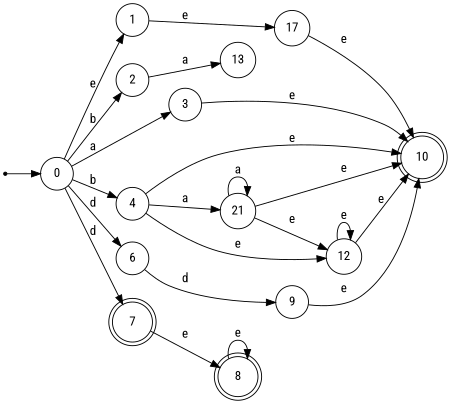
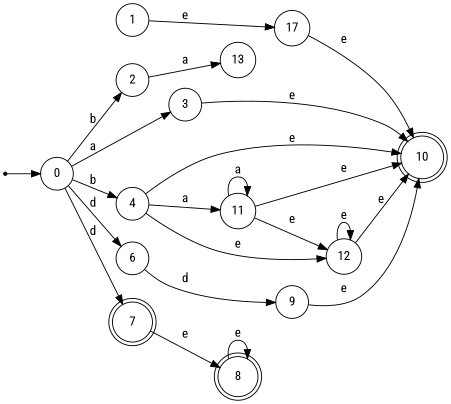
edge "0" -> "1": removed, label "e"
node "21": label "21" -> "11"
